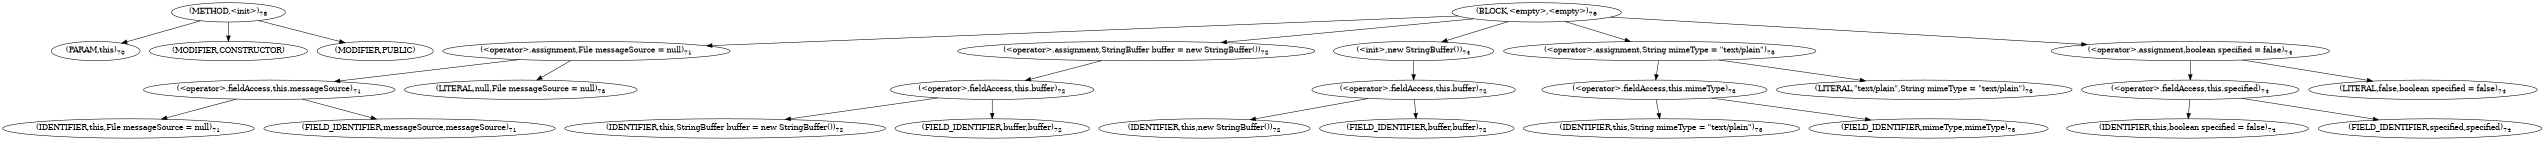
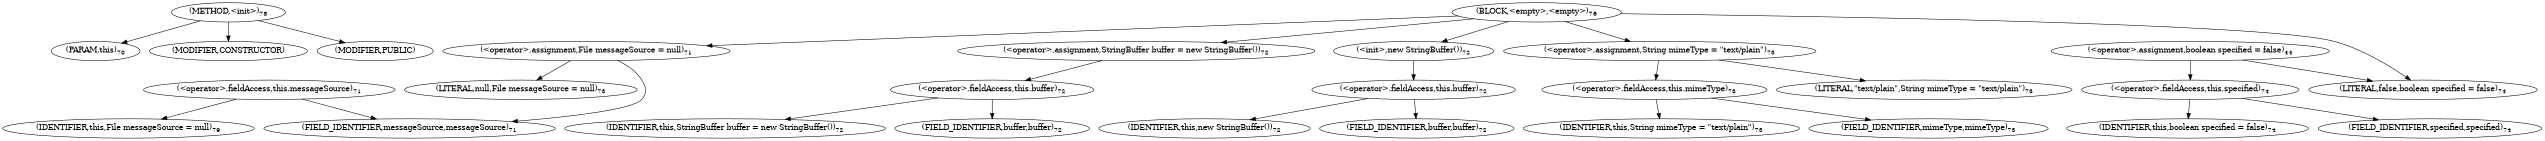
edge "(BLOCK,<empty>,<empty>)" -> "(<operator>.assignment,boolean specified = false)": now "(BLOCK,<empty>,<empty>)" -> "(LITERAL,false,boolean specified = false)"
node "(<init>,new StringBuffer())": text "74" -> "72"
node "(<operator>.assignment,boolean specified = false)": text "74" -> "44"
edge "(<operator>.assignment,File messageSource = null)" -> "(<operator>.fieldAccess,this.messageSource)": now "(<operator>.assignment,File messageSource = null)" -> "(FIELD_IDENTIFIER,messageSource,messageSource)"
node "(IDENTIFIER,this,File messageSource = null)": text "71" -> "79"
